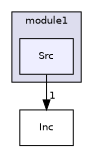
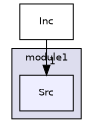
edge "Src" -> "Inc": reversed
